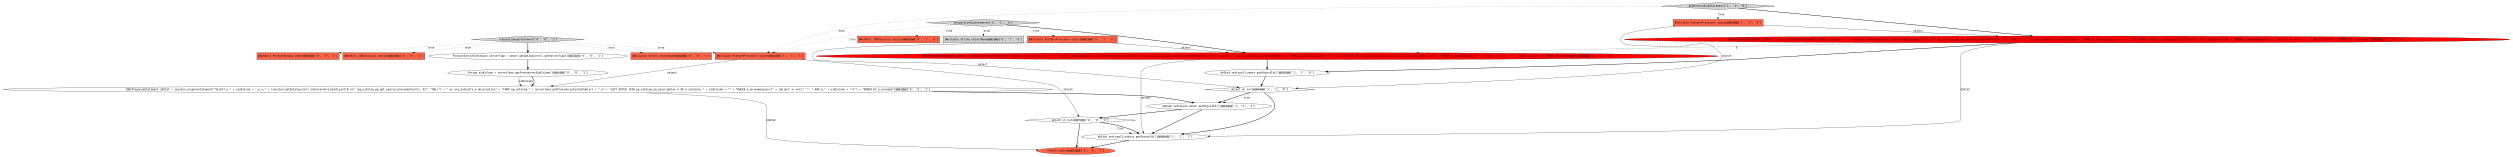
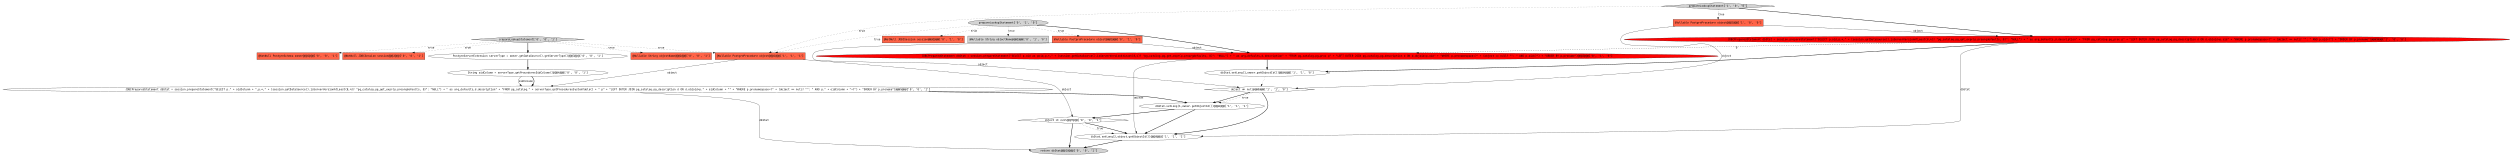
node "prepareLookupStatement['0', '1', '0']": shape diamond -> ellipse
edge "dbStat.setLong(1,owner.getObjectId())@@@4@@@['1', '1', '0']" -> "object != null@@@5@@@['1', '1', '0']": style bold -> dotted
node "return dbStat@@@10@@@['0', '0', '1']": fillcolor tomato -> lightgray
